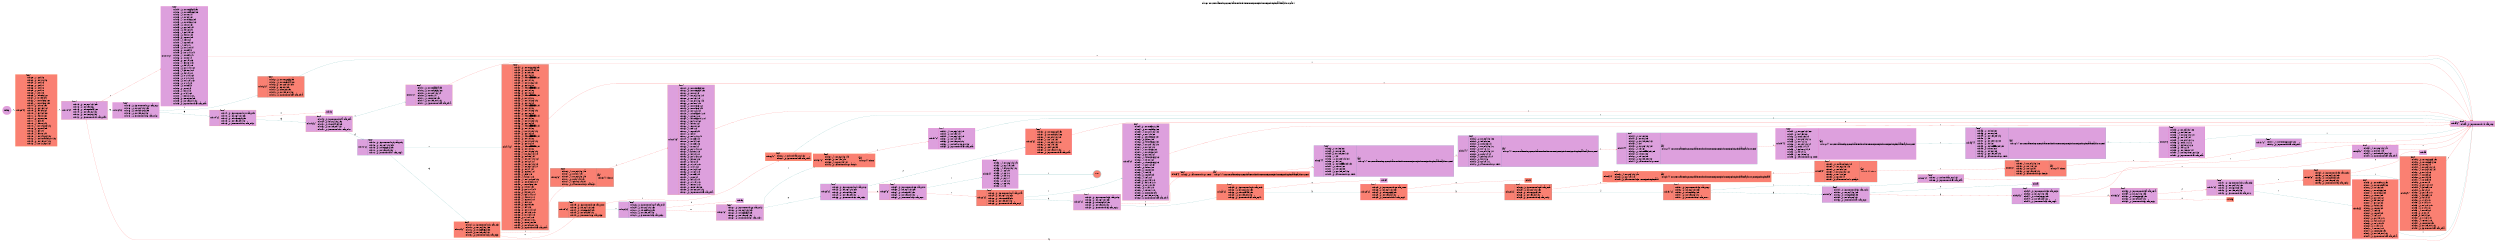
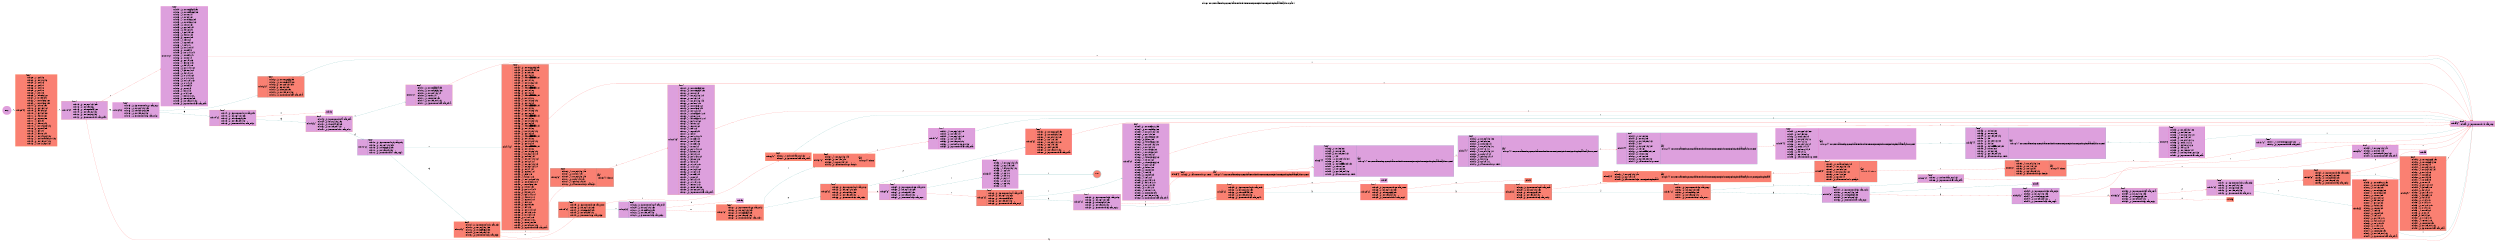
node "Desktop": label "Desktop" -> "Entry"
node "0x40183d [28]": fillcolor plum -> salmon
node "0x401821 [28]": fillcolor plum -> salmon
